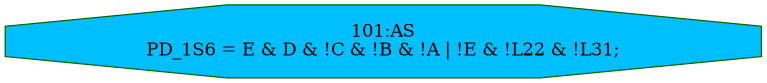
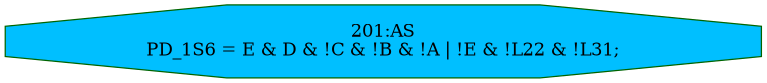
node "101:AS PD_1S6 = E & D & !C & !B & !A | !E & !L22 & !L31;": label "101:AS PD_1S6 = E & D & !C & !B & !A | !E & !L22 & !L31;" -> "201:AS PD_1S6 = E & D & !C & !B & !A | !E & !L22 & !L31;"
